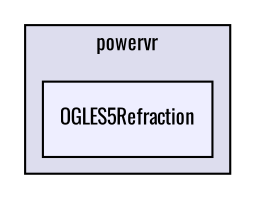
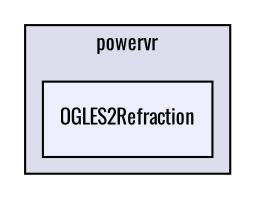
node "OGLES5Refraction": label "OGLES5Refraction" -> "OGLES2Refraction"
